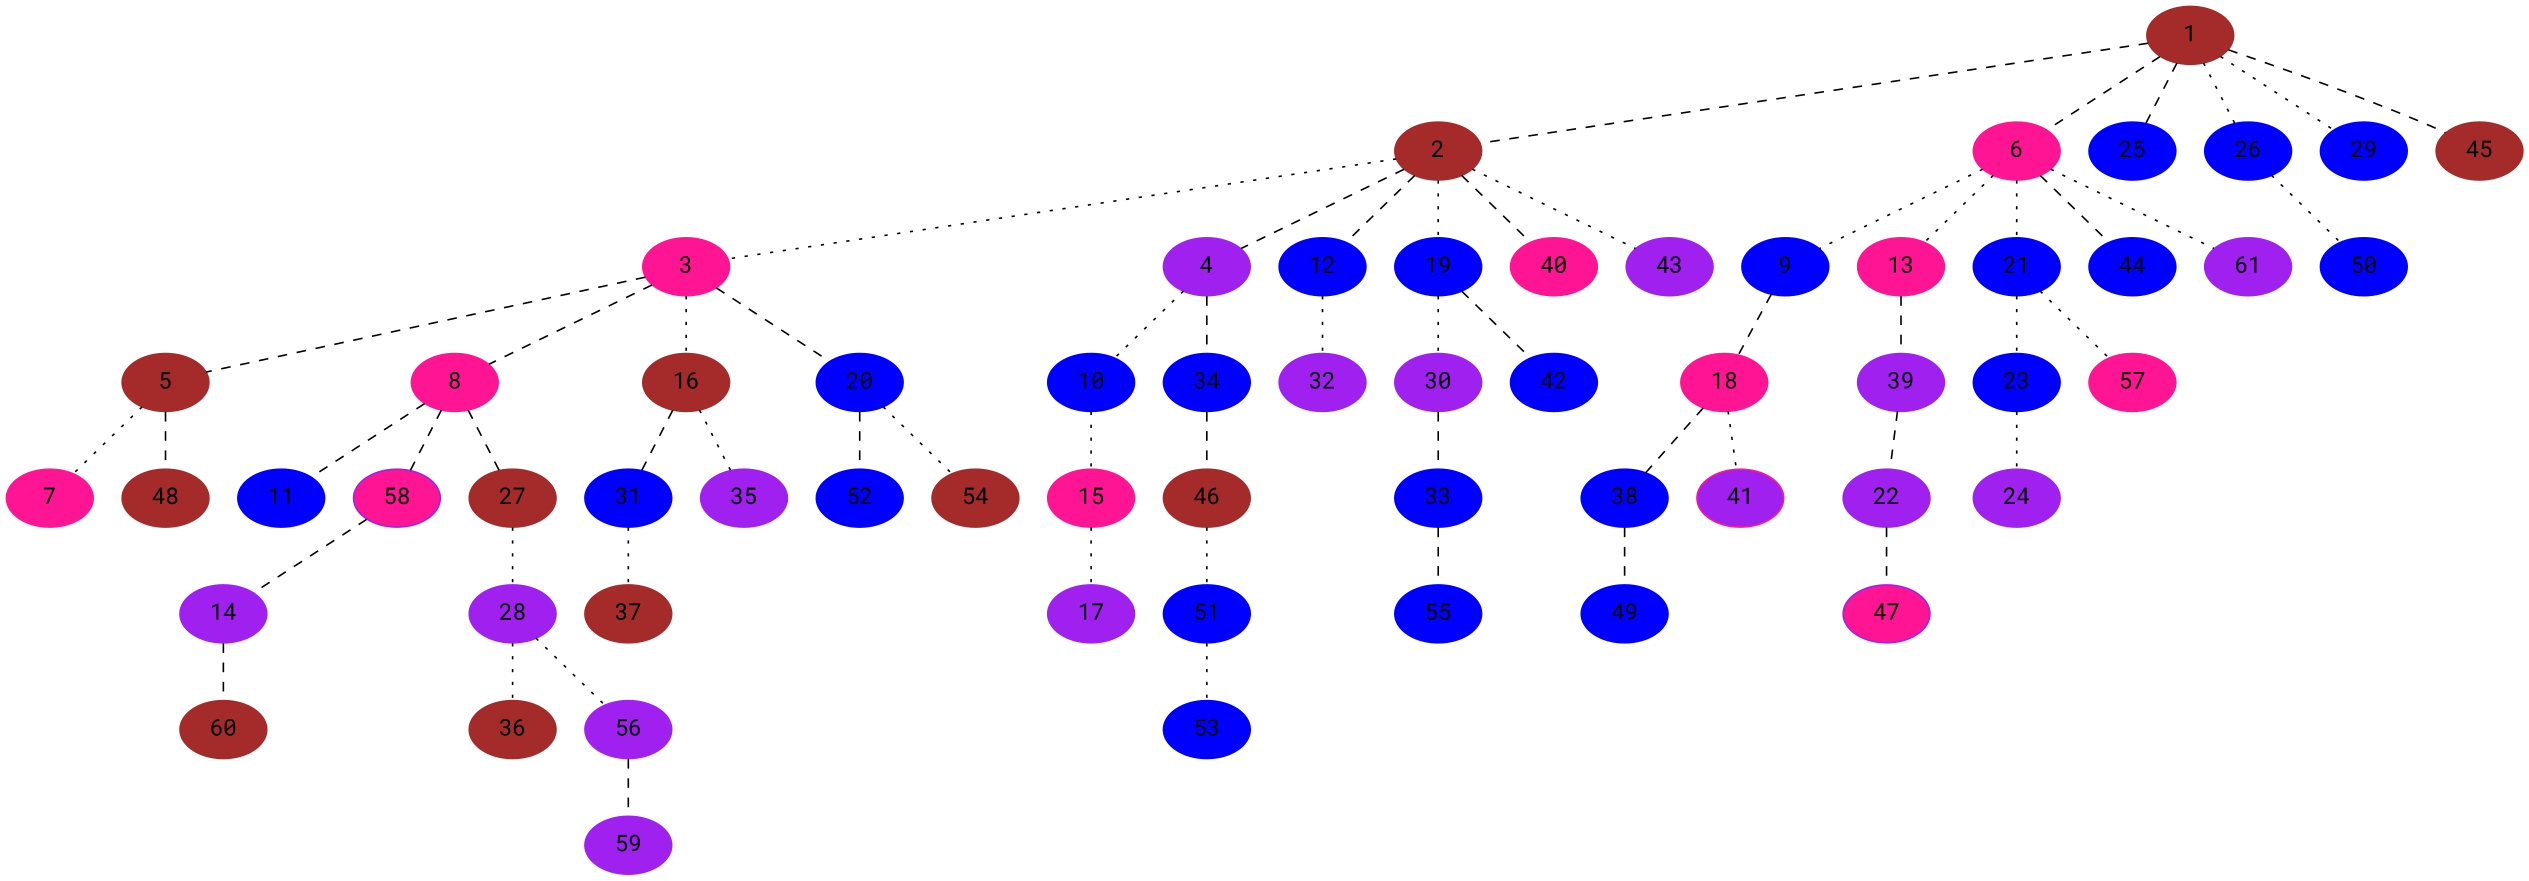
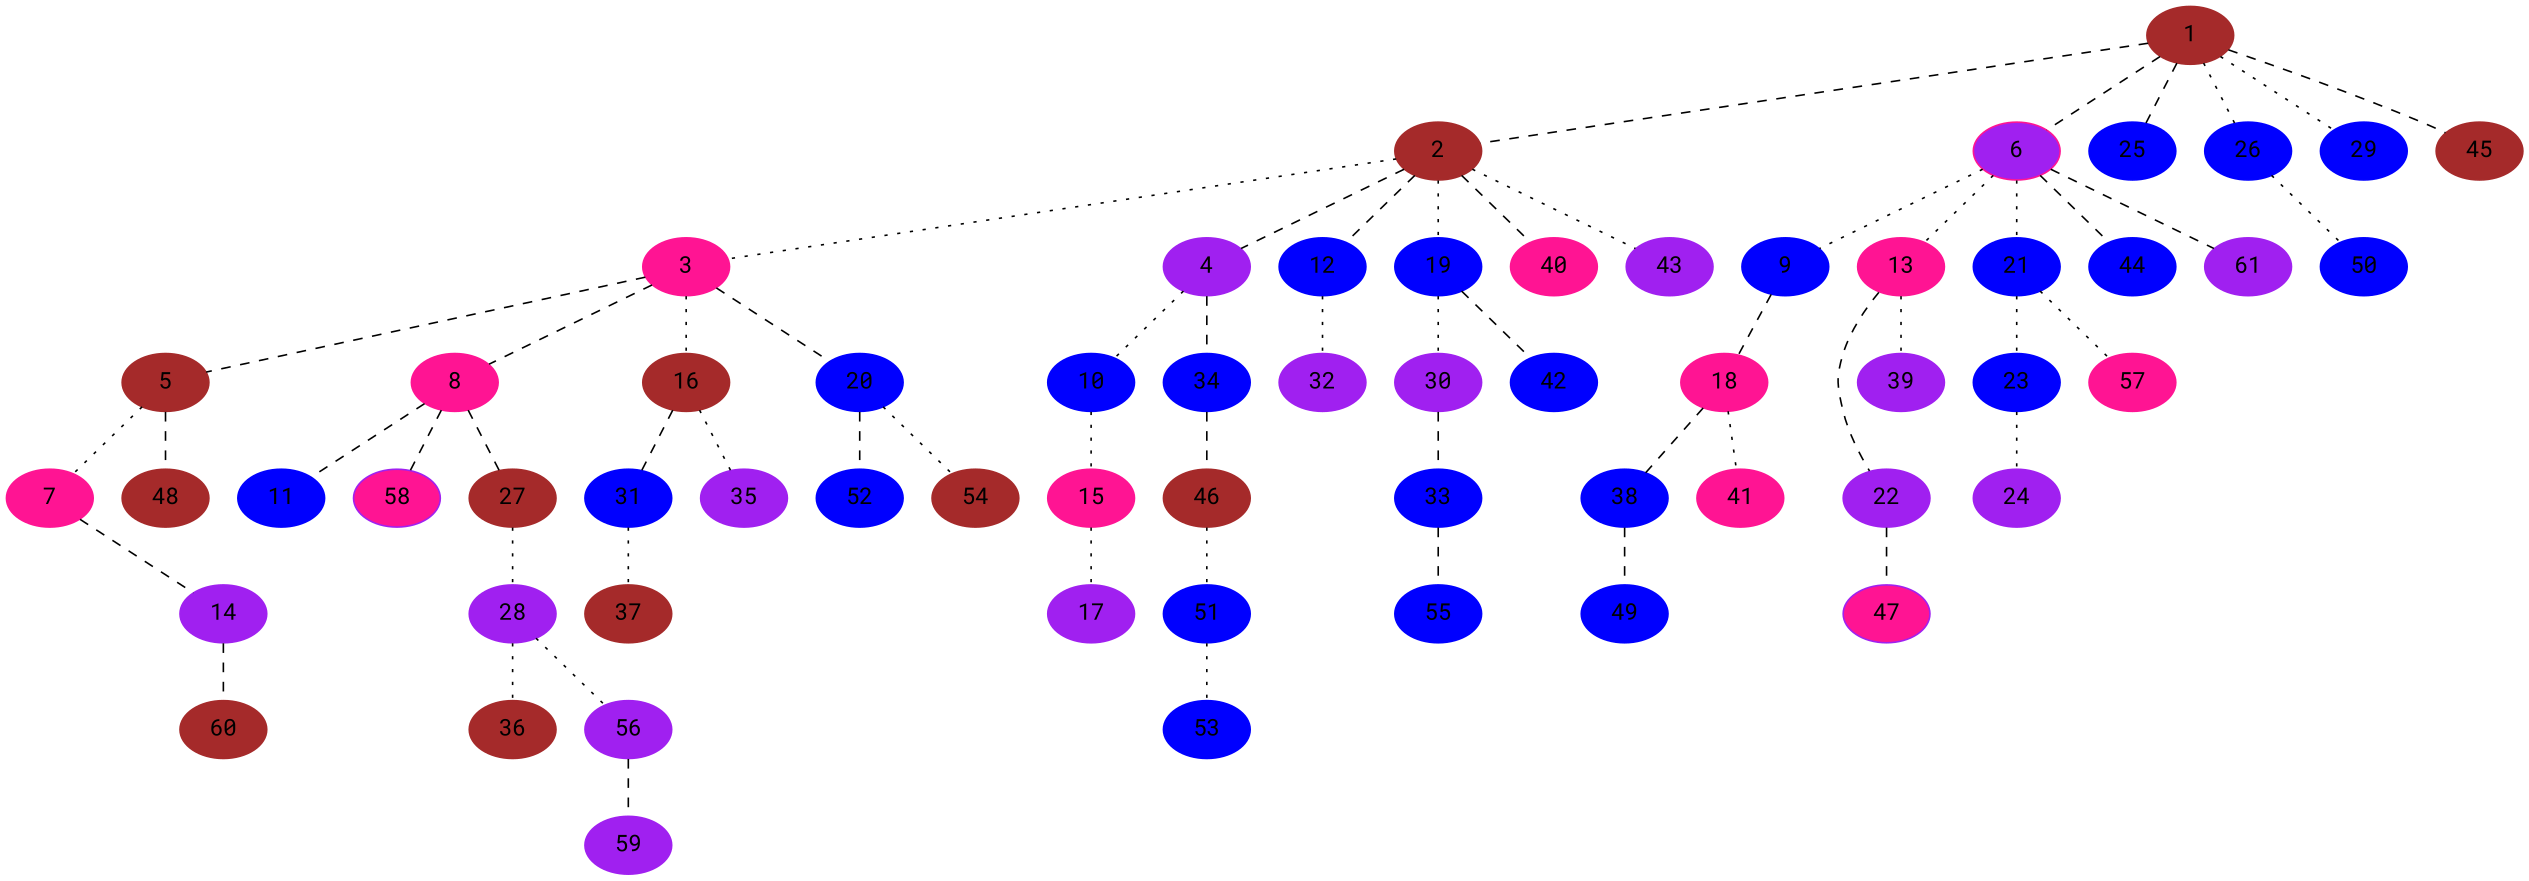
node "6": fillcolor deeppink -> purple
edge "6" -- "61": style dotted -> dashed
edge "13" -- "39": style dashed -> dotted
edge "39" -- "22": now "13" -- "22"
node "41": fillcolor purple -> deeppink
edge "58" -- "14": now "7" -- "14"
